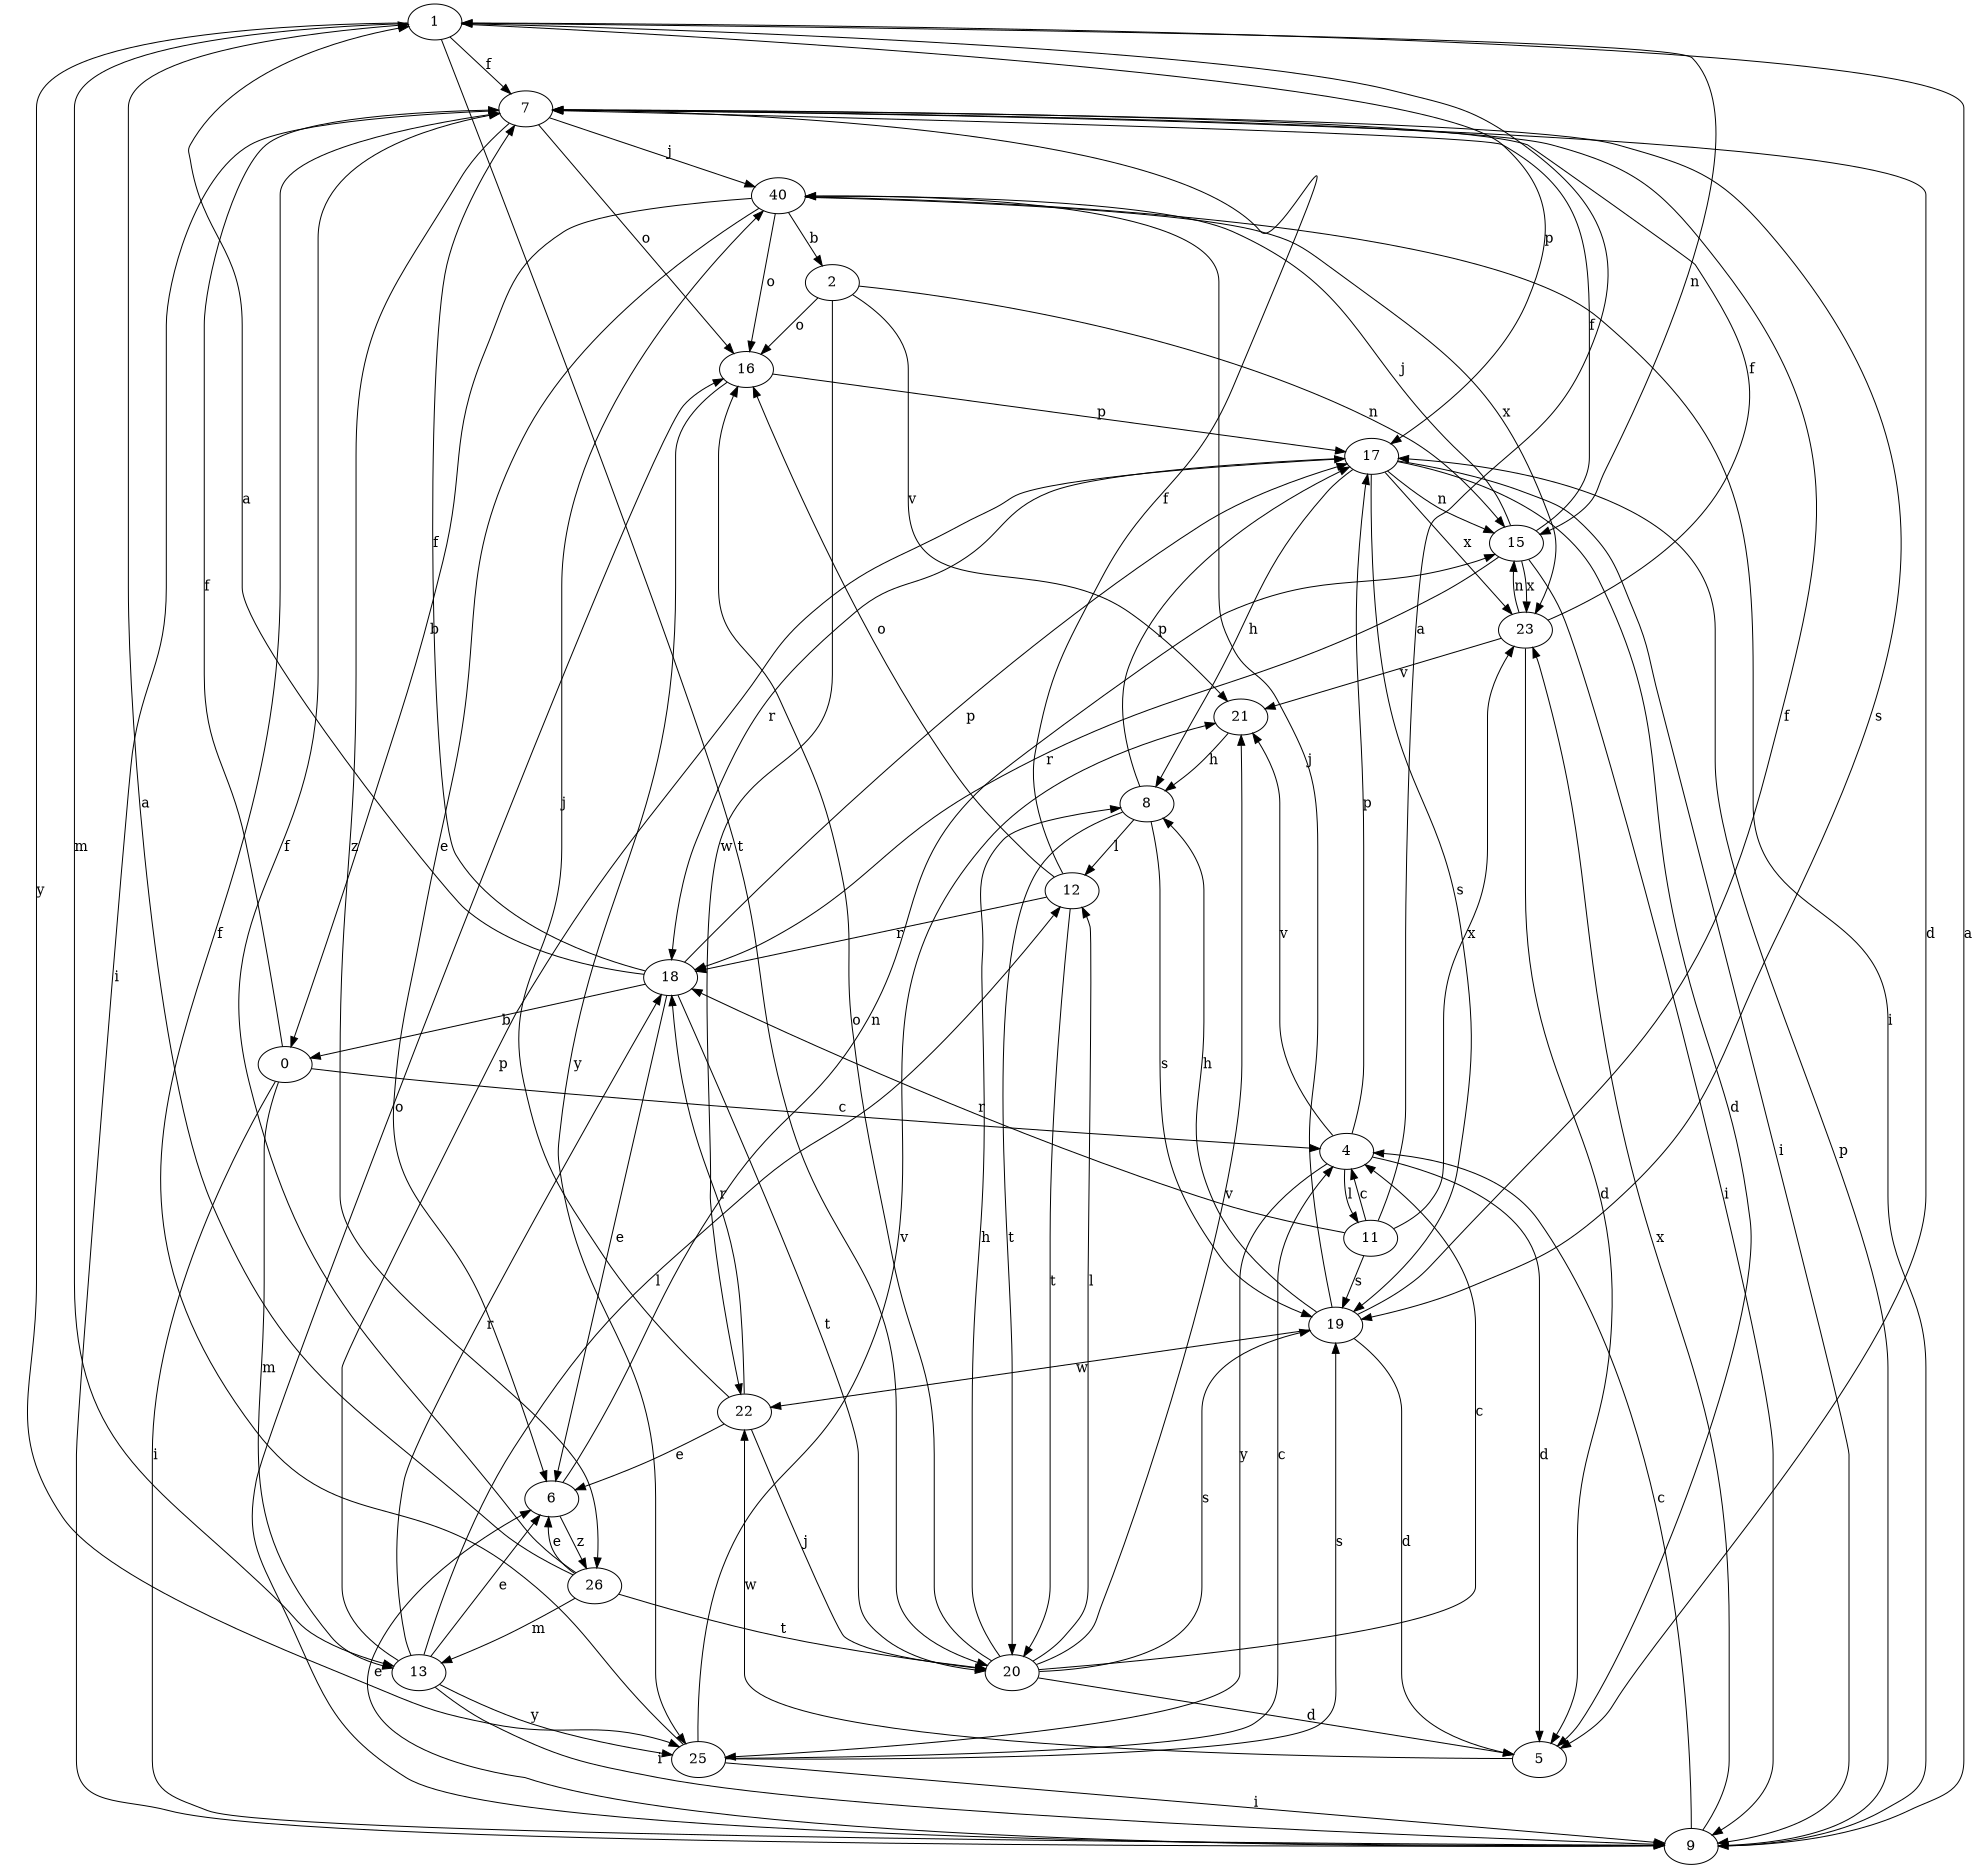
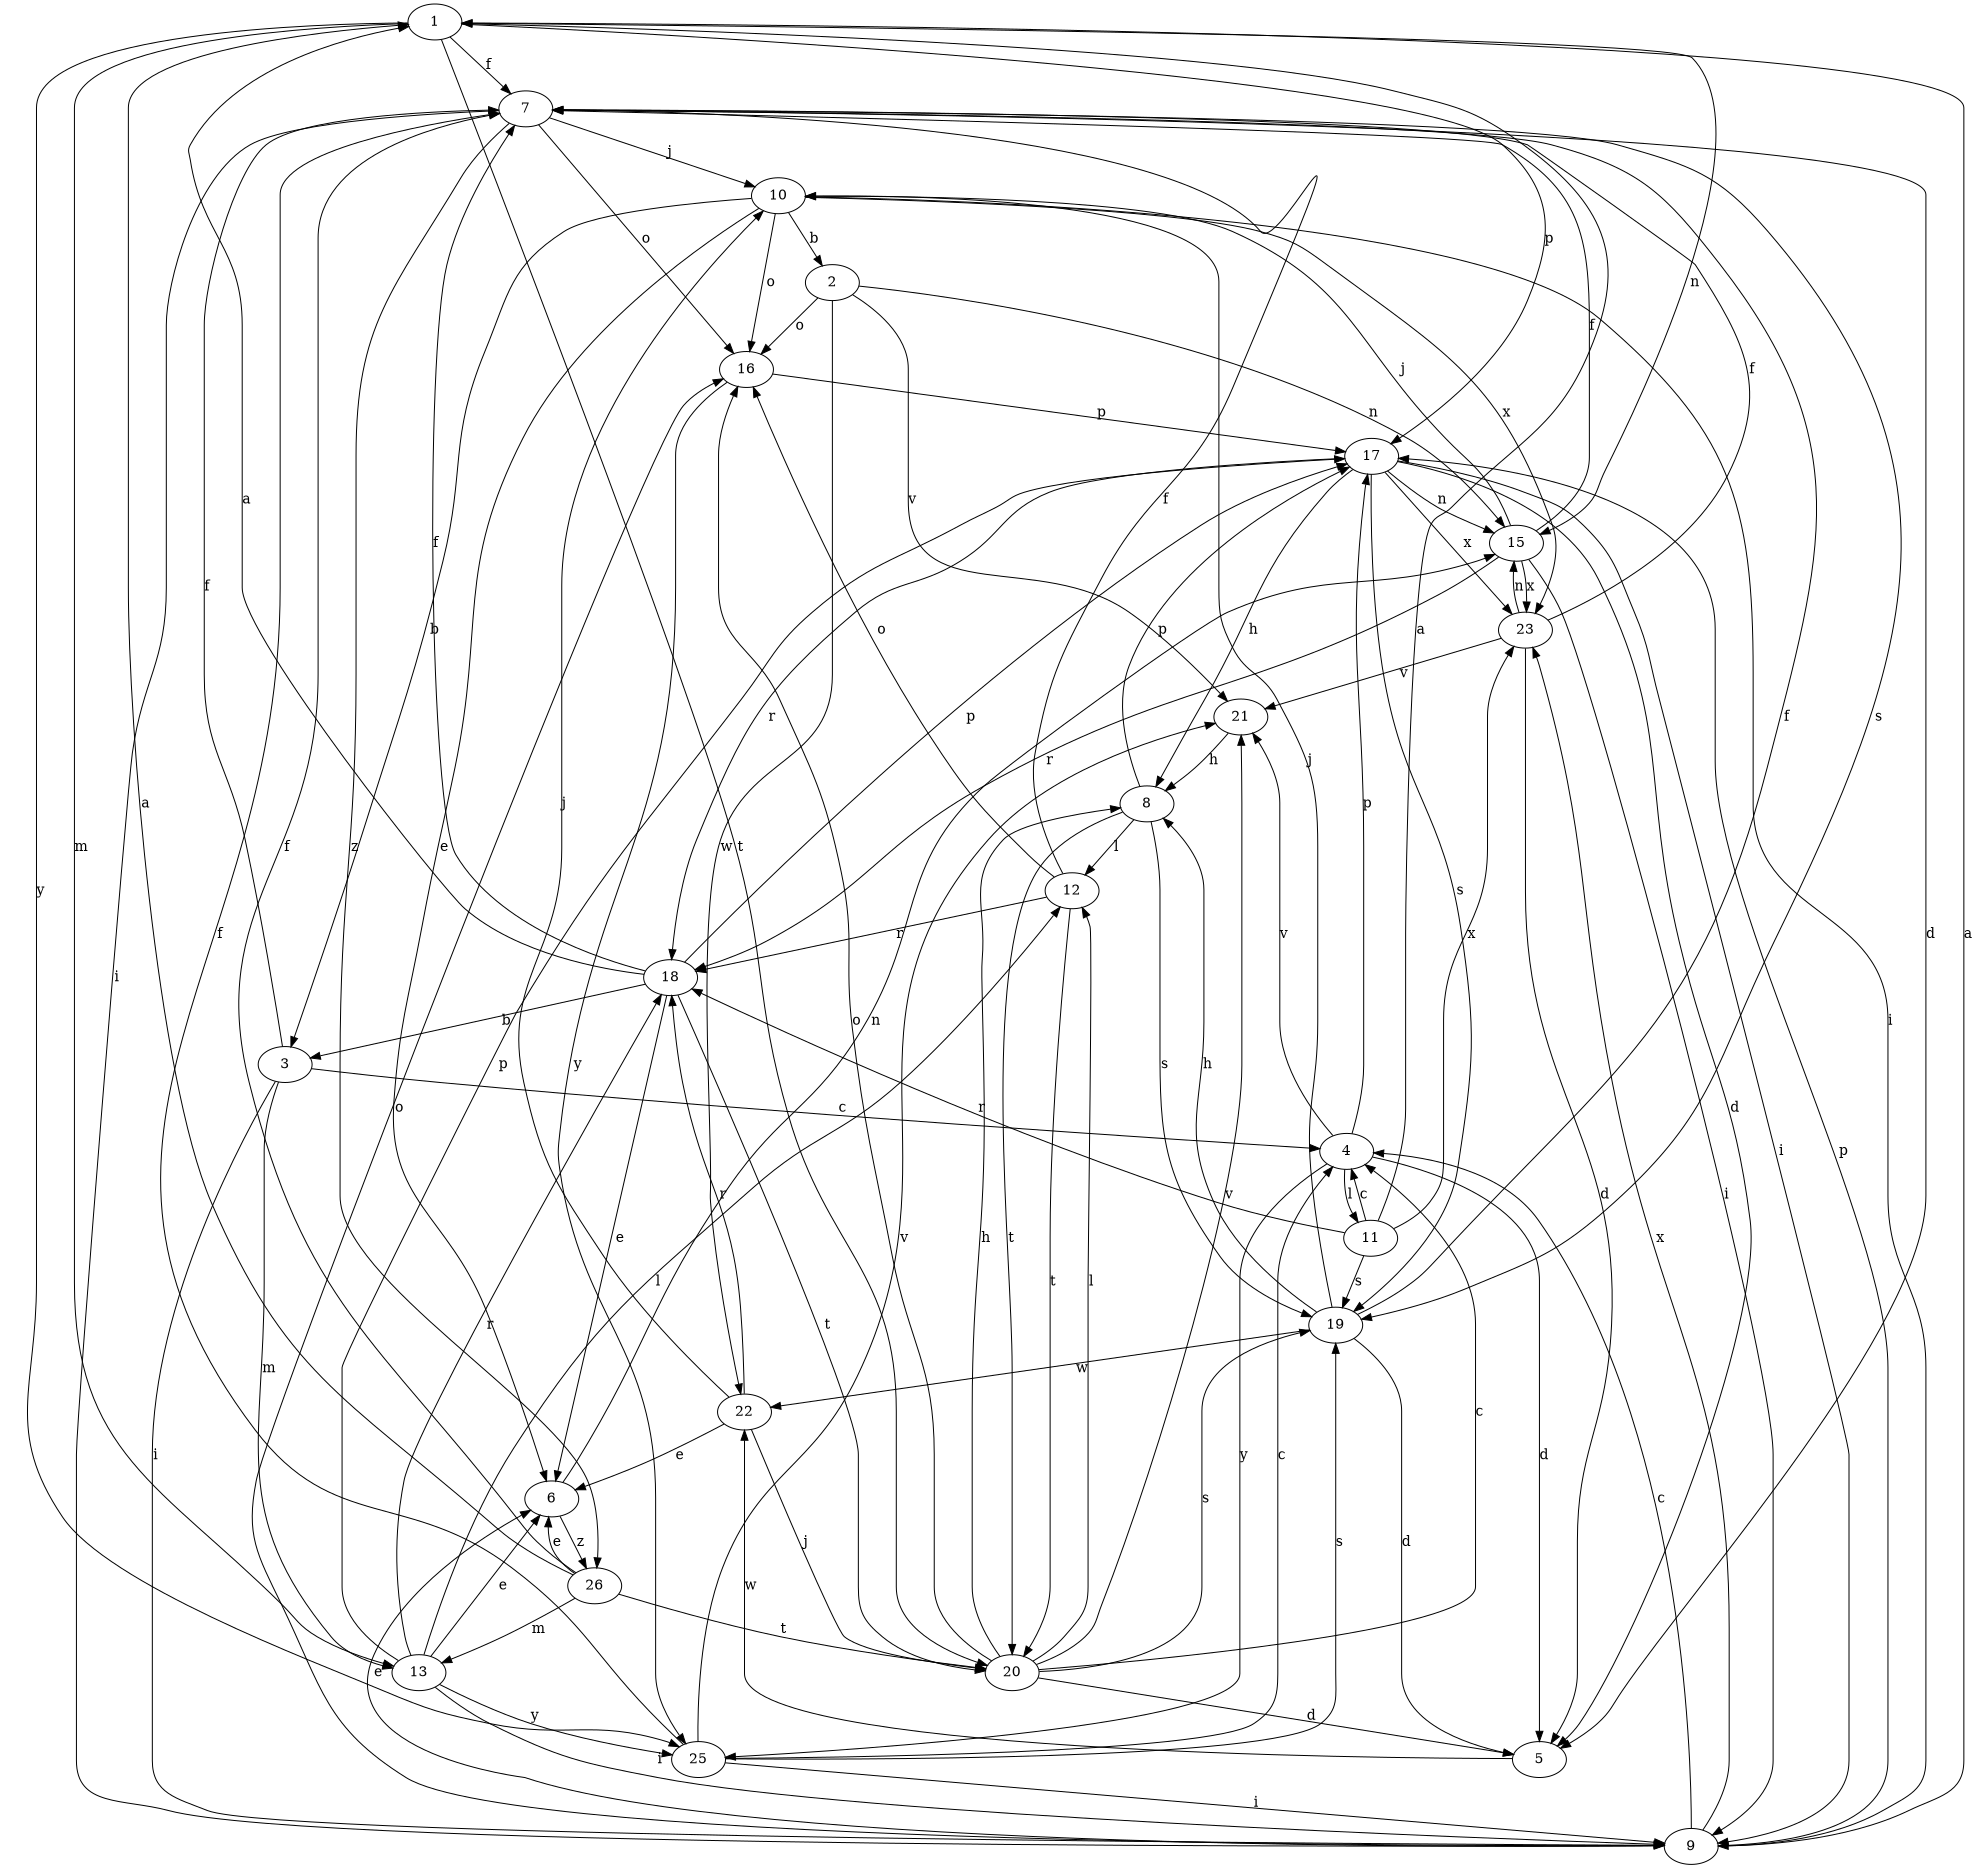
node "40": label "40" -> "10"
node "0": label "0" -> "3"
